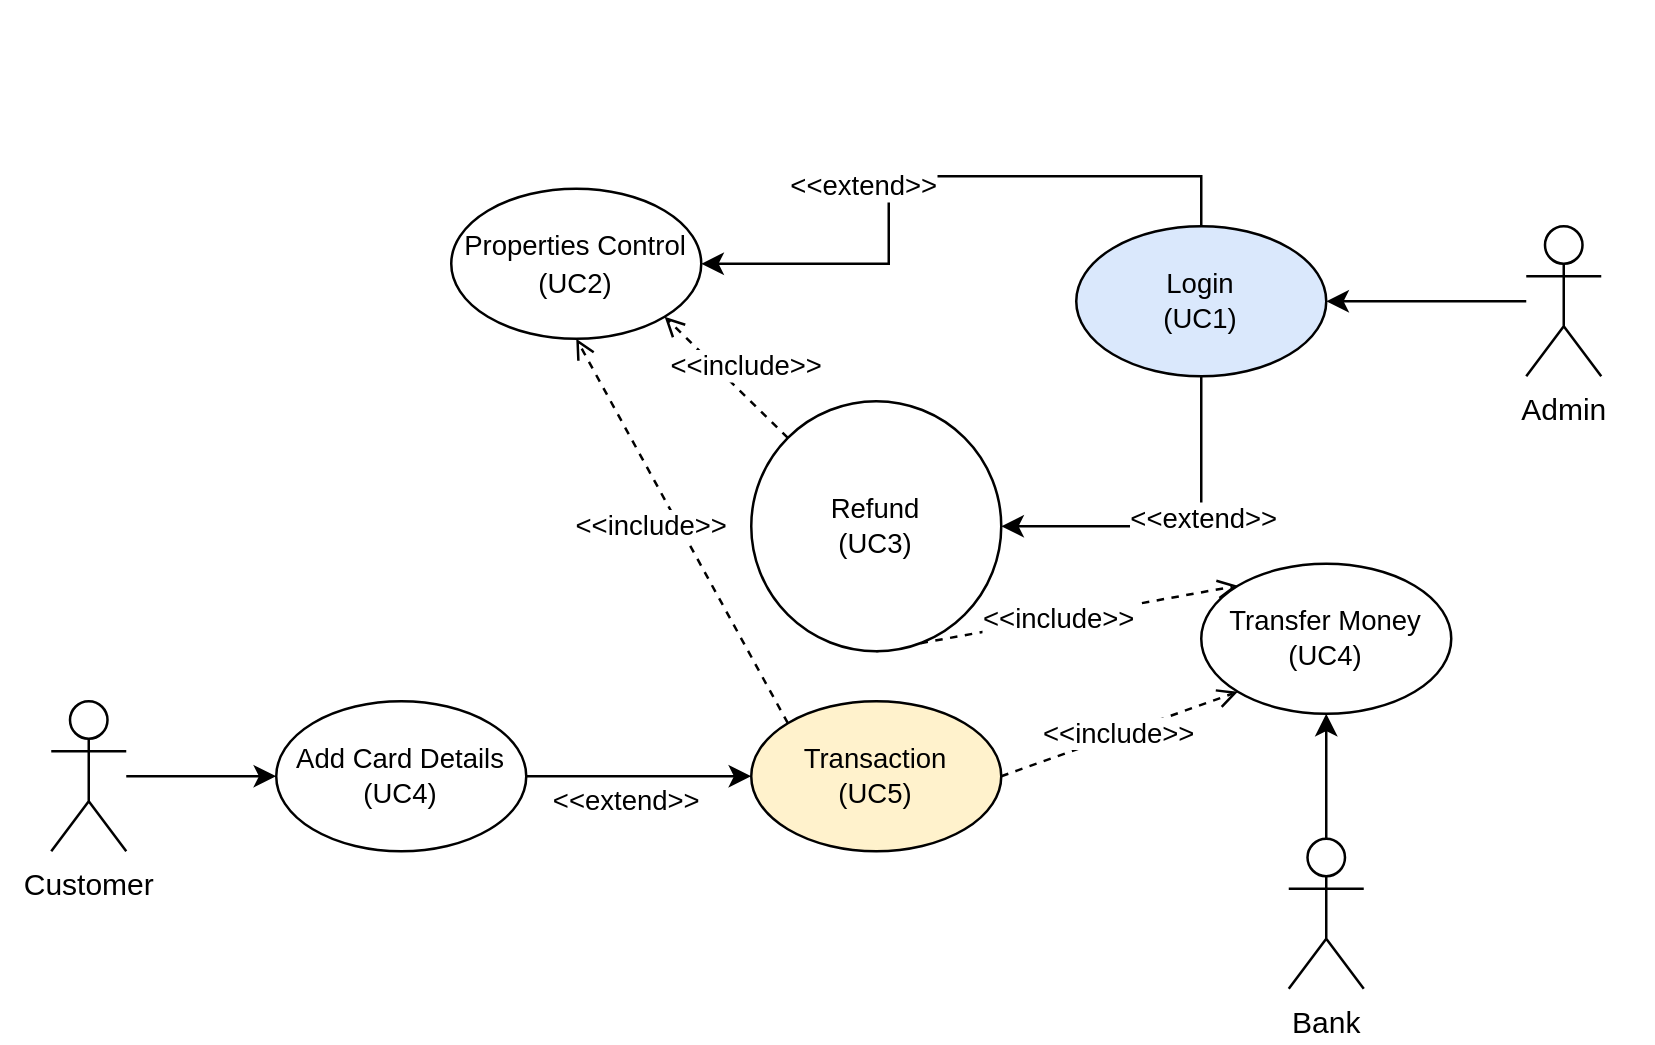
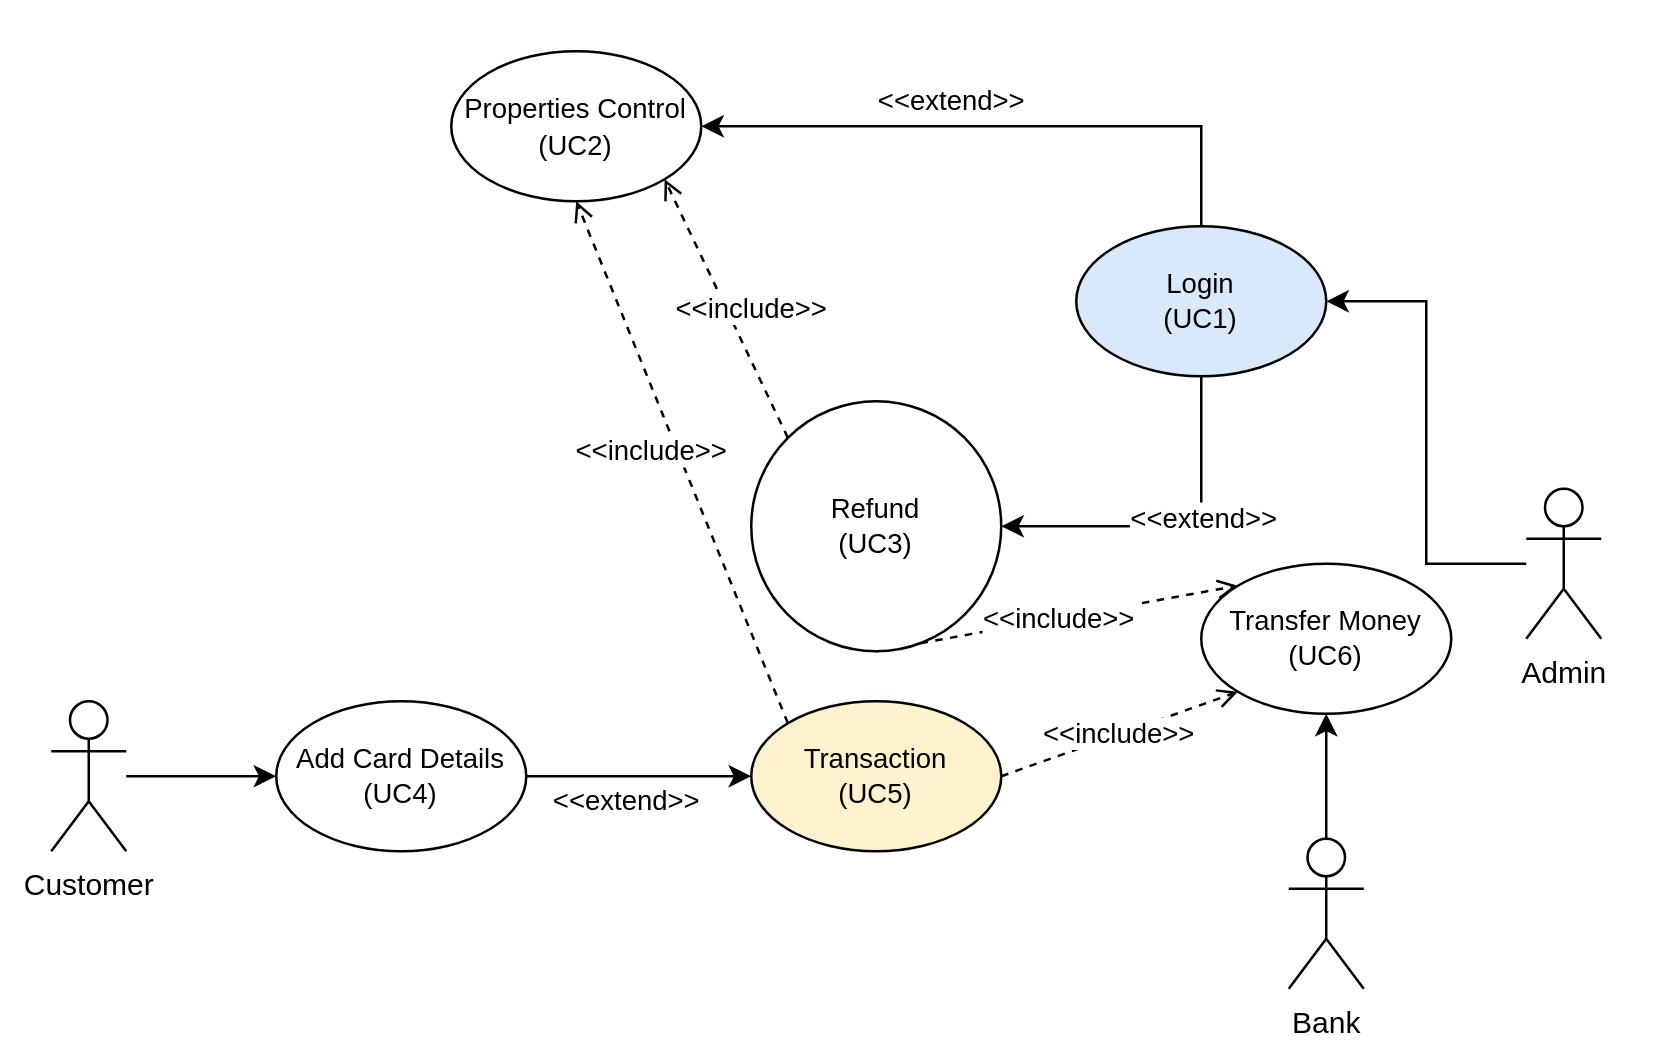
node "Properties Control (UC2)": moved (576, 264) -> (576, 126)
node "Admin": moved (1564, 301) -> (1564, 564)
node "Transfer Money(UC4)": label "Transfer Money(UC4)" -> "Transfer Money(UC6)"
